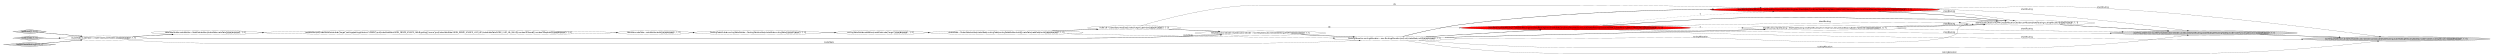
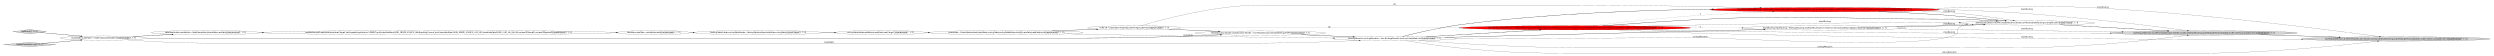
node "testShrink['0', '1', '0']": removed
